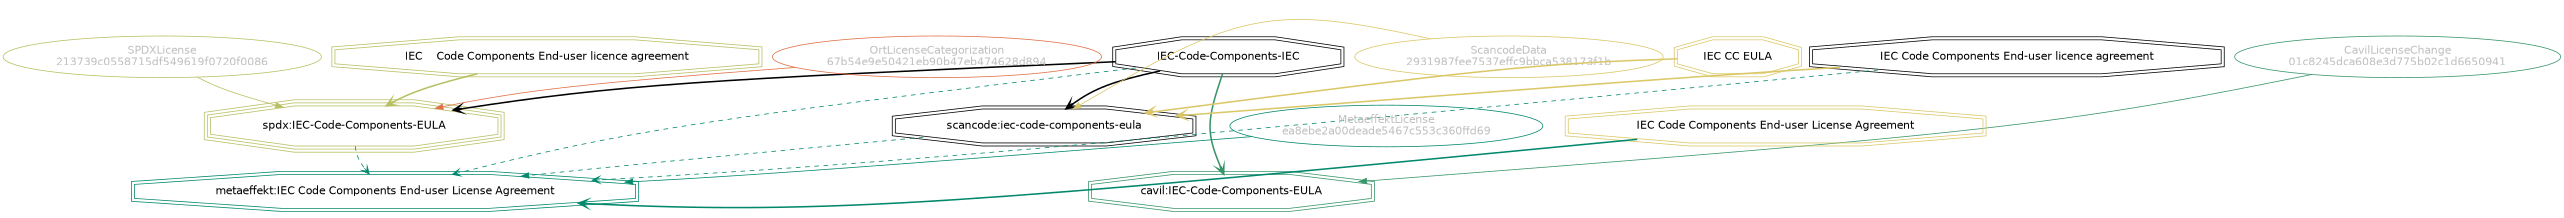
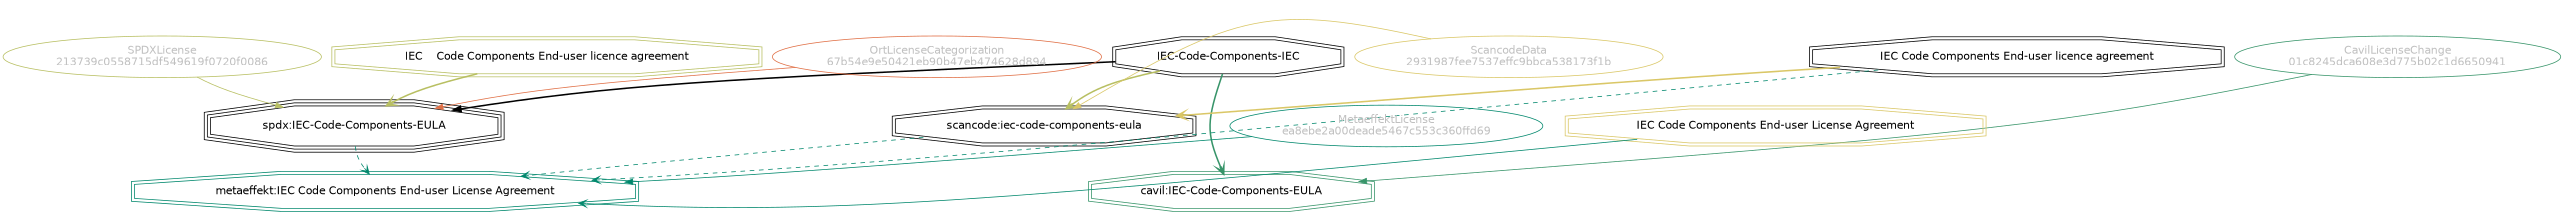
node "IEC CC EULA": removed
edge "IEC-Code-Components-IEC" -> "spdx:IEC-Code-Components-EULA": arrowhead vee -> normal
edge "IEC-Code-Components-IEC" -> "scancode:iec-code-components-eula": color black -> #b8bf62
edge "IEC-Code-Components-IEC" -> "metaeffekt:IEC Code Components End-user License Agreement": removed
node "spdx:IEC-Code-Components-EULA": color #b8bf62 -> black
edge "scancode:iec-code-components-eula" -> "metaeffekt:IEC Code Components End-user License Agreement": arrowhead normal -> vee
edge "IEC Code Components End-user License Agreement" -> "metaeffekt:IEC Code Components End-user License Agreement": style bold -> solid
